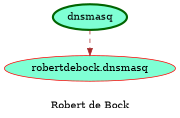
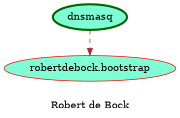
node "robertdebock.dnsmasq": label "robertdebock.dnsmasq" -> "robertdebock.bootstrap"
